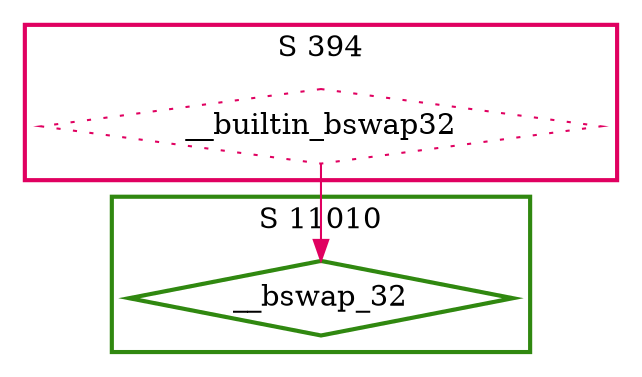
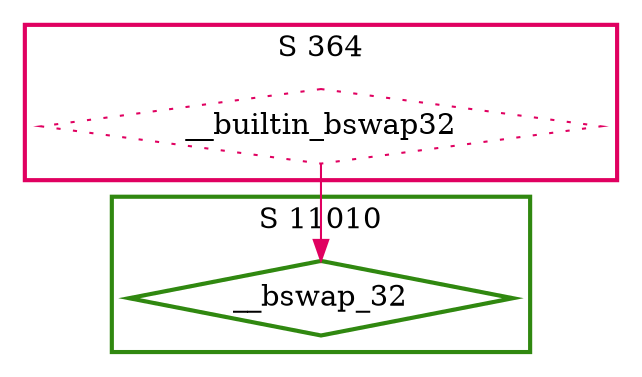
cluster "S 394": label "S 394" -> "S 364"
